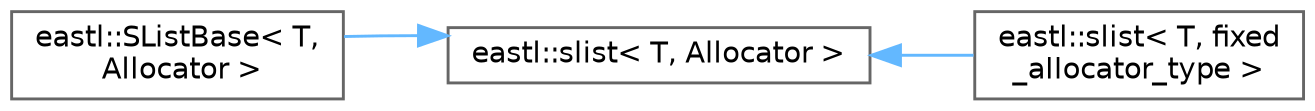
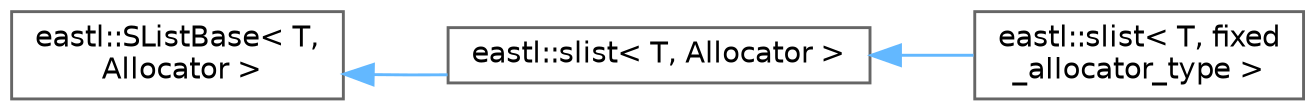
edge "eastl::SListBase< T, Allocator >" -> "eastl::slist< T, Allocator >": reversed
